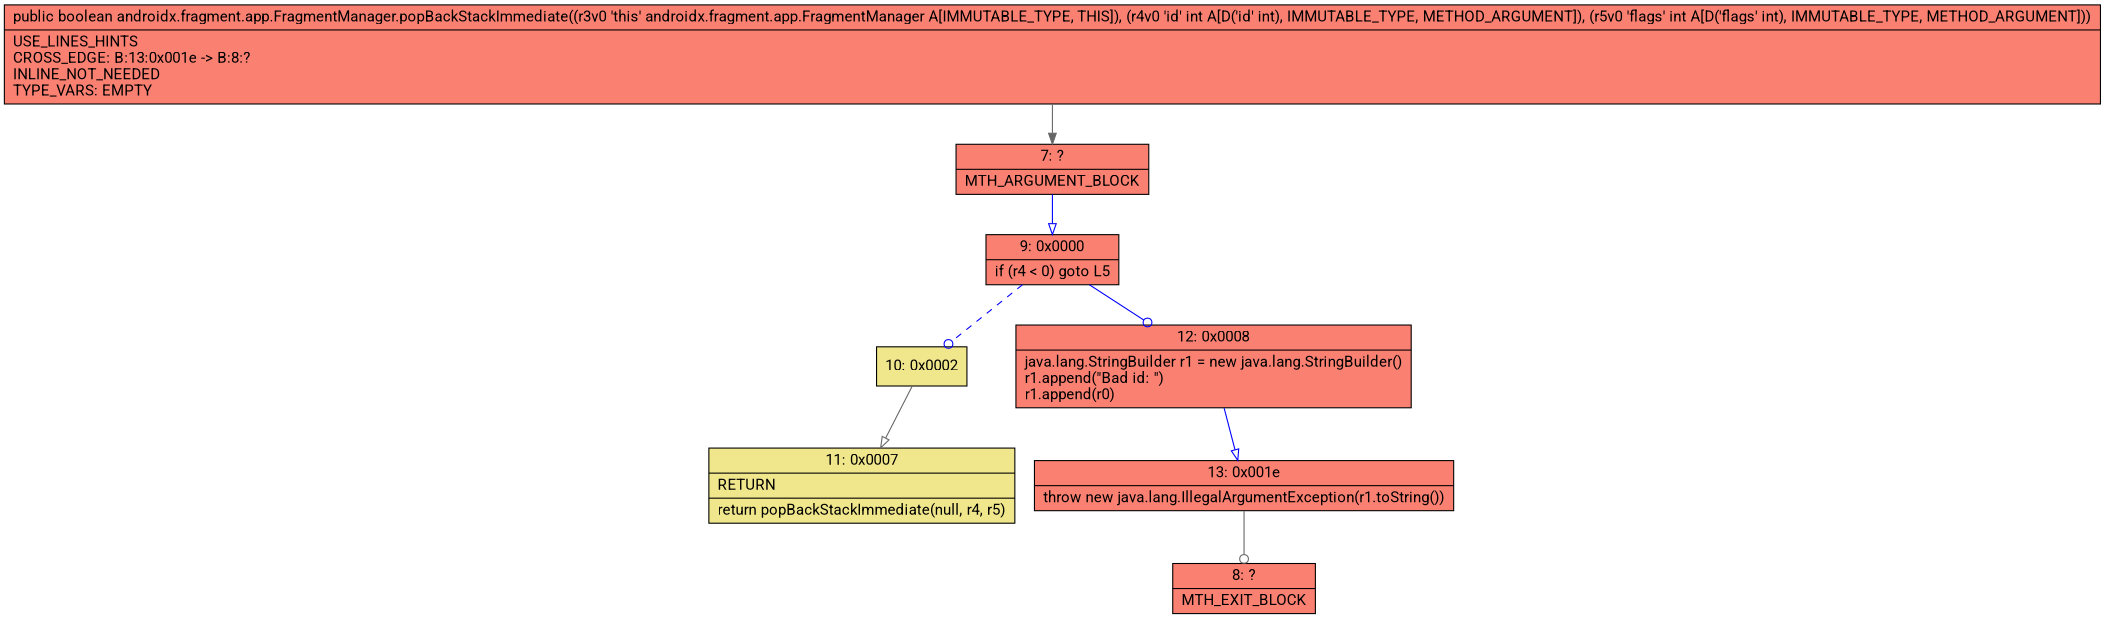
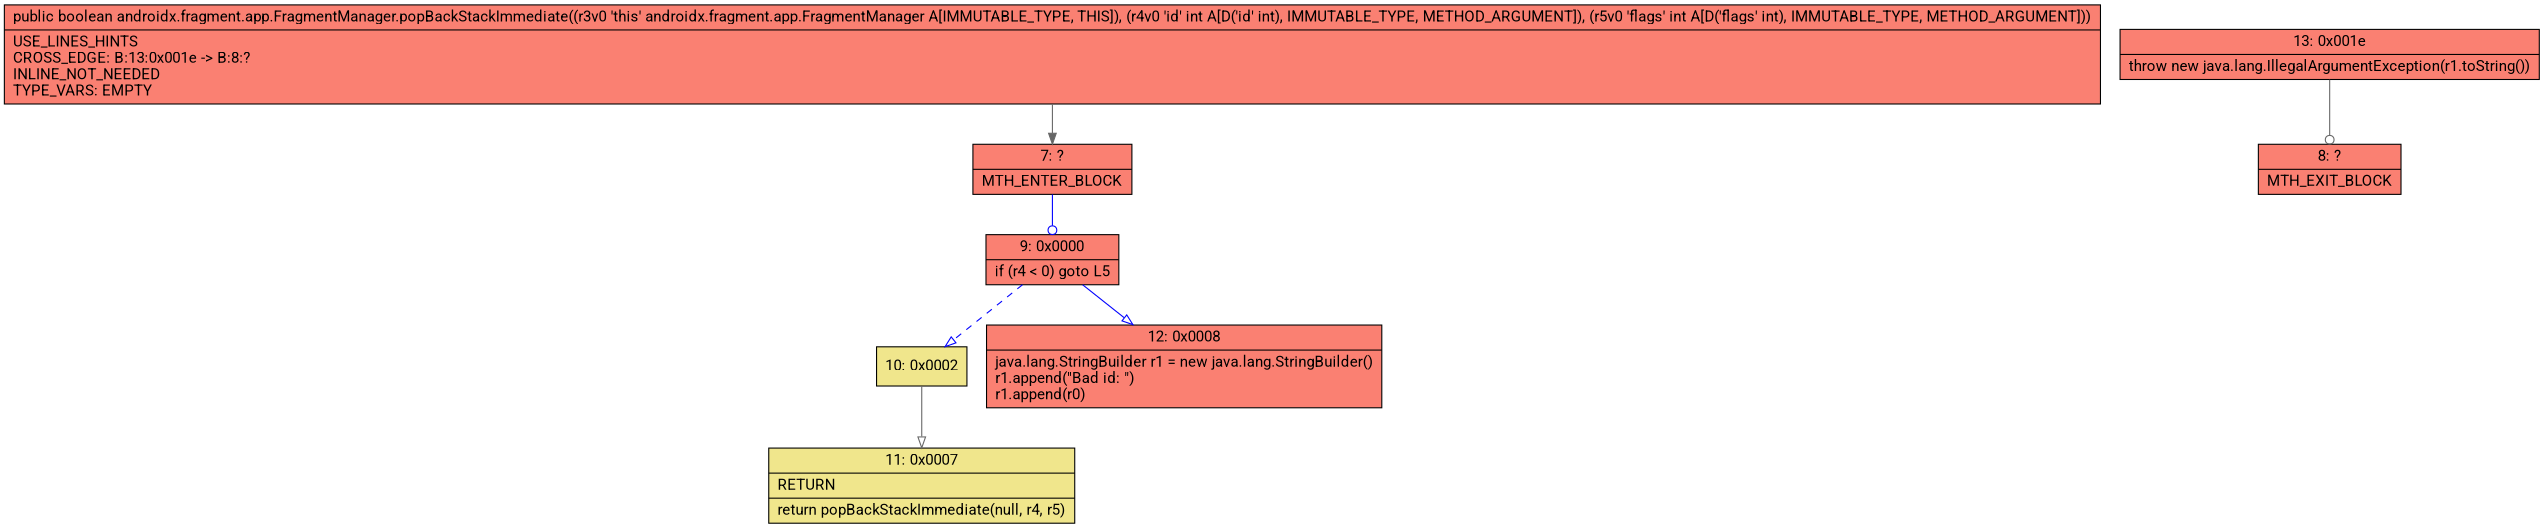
node "7: ?": text "MTH_ARGUMENT_BLOCK" -> "MTH_ENTER_BLOCK"
edge "7: ?" -> "9: 0x0000": arrowhead onormal -> odot
edge "9: 0x0000" -> "12: 0x0008": arrowhead odot -> onormal
edge "9: 0x0000" -> "10: 0x0002": arrowhead odot -> onormal
edge "12: 0x0008" -> "13: 0x001e": removed
